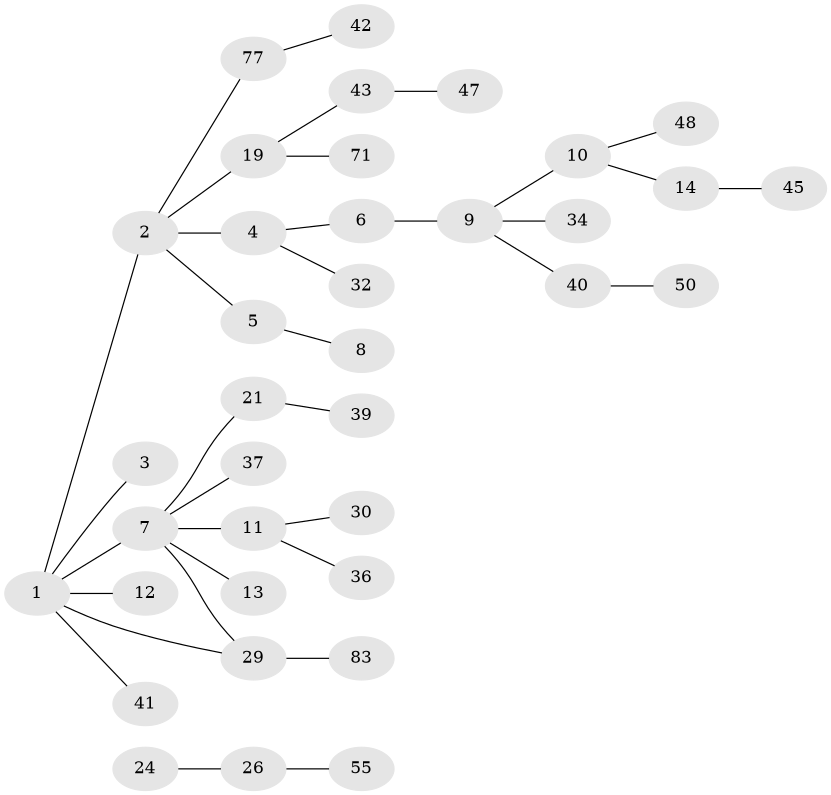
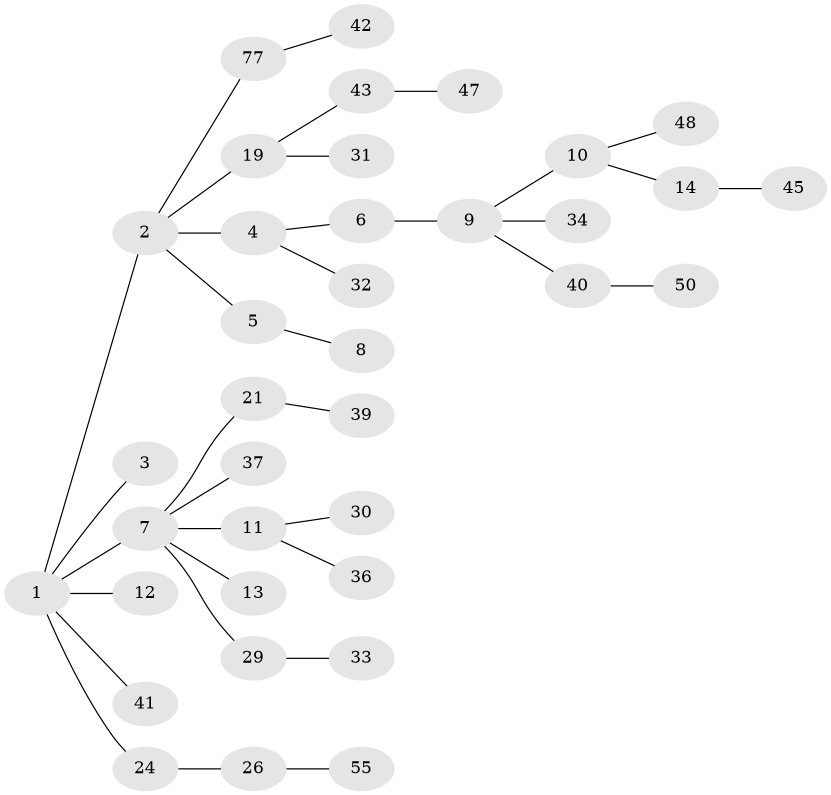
node "71": label "71" -> "31"
edge "1" -- "29": now "1" -- "24"
node "83": label "83" -> "33"
